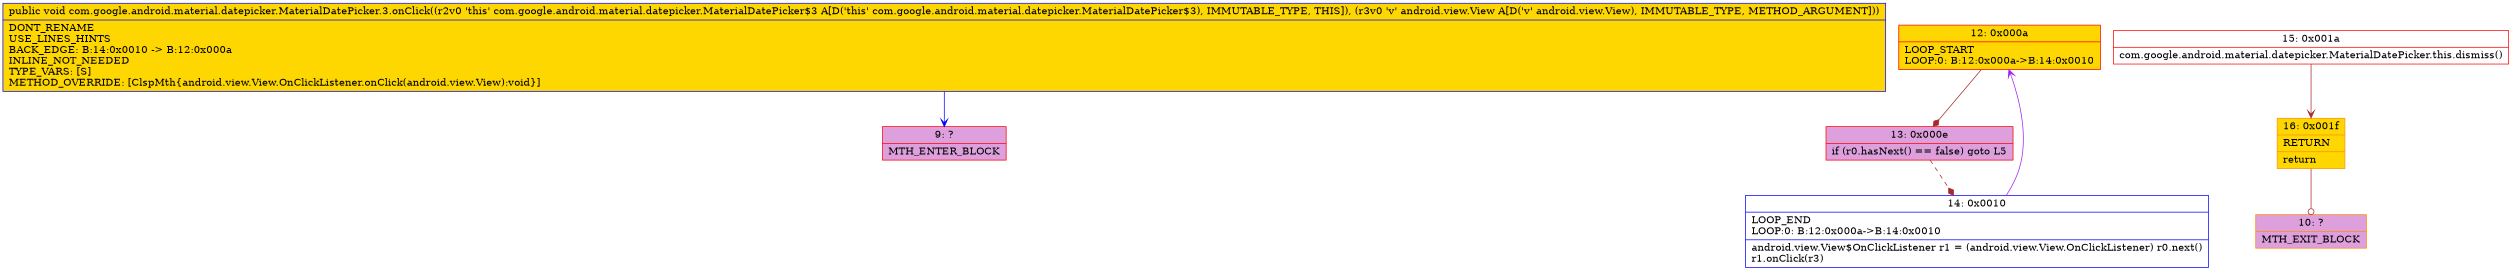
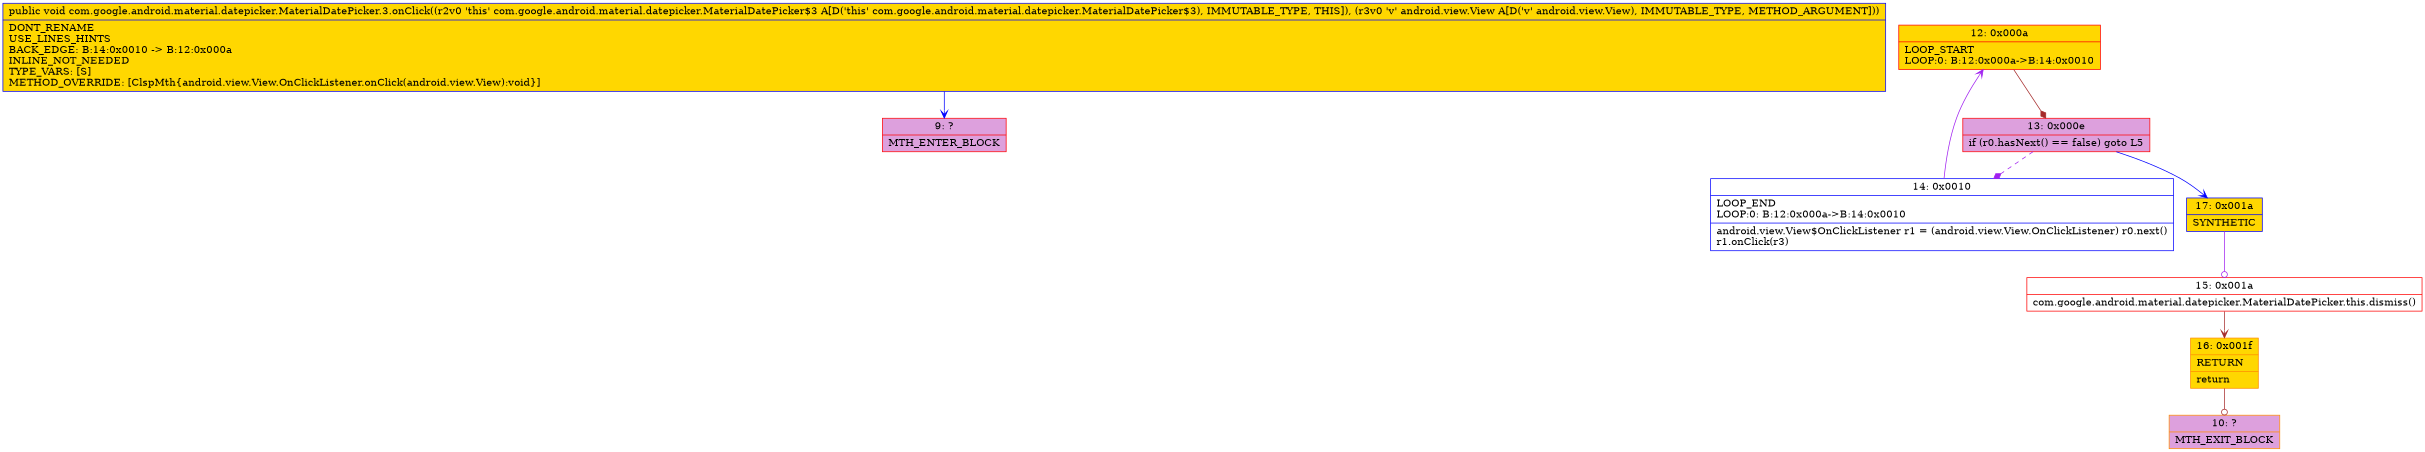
edge "13: 0x000e" -> "14: 0x0010": color brown -> purple
node "17: 0x001a": added
